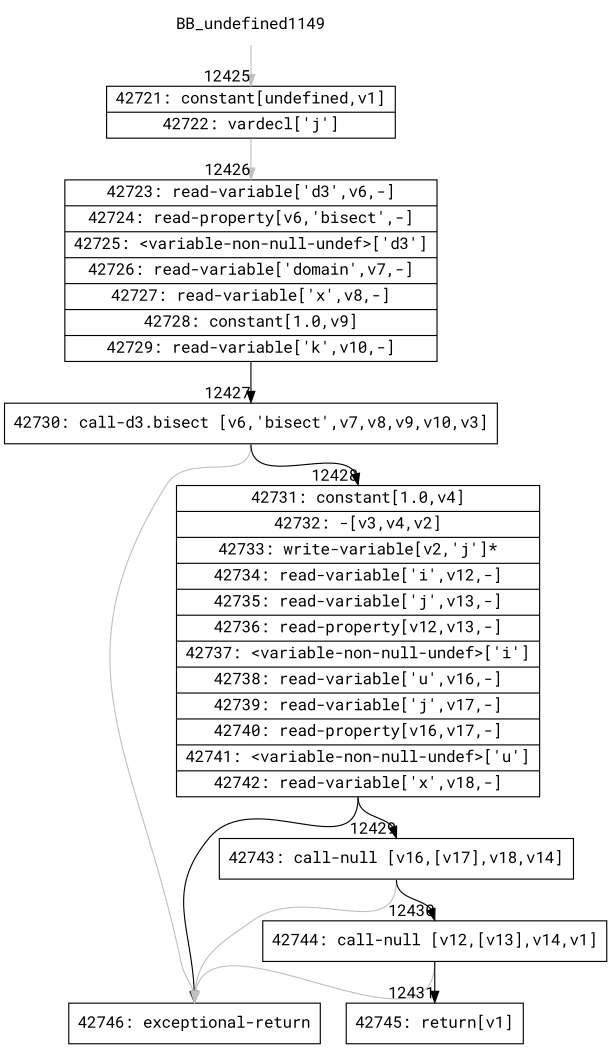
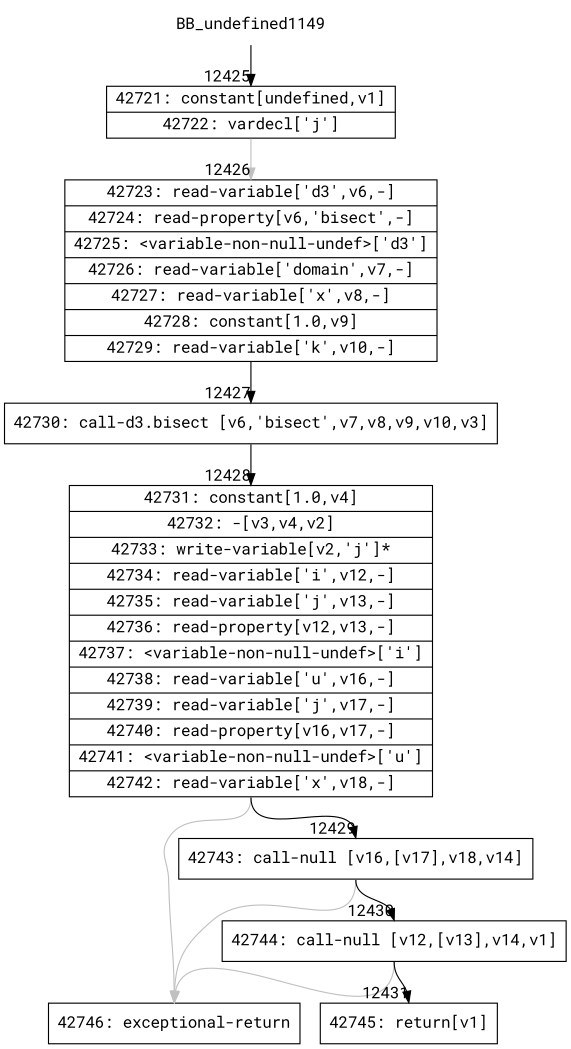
edge "BB_undefined1149" -> "42721: constant[undefined,v1]": color gray -> black
edge "42730: call-d3.bisect [v6,'bisect',v7,v8,v9,v10,v3]" -> "42746: exceptional-return": removed
edge "42731: constant[1.0,v4]" -> "42746: exceptional-return": color black -> gray
